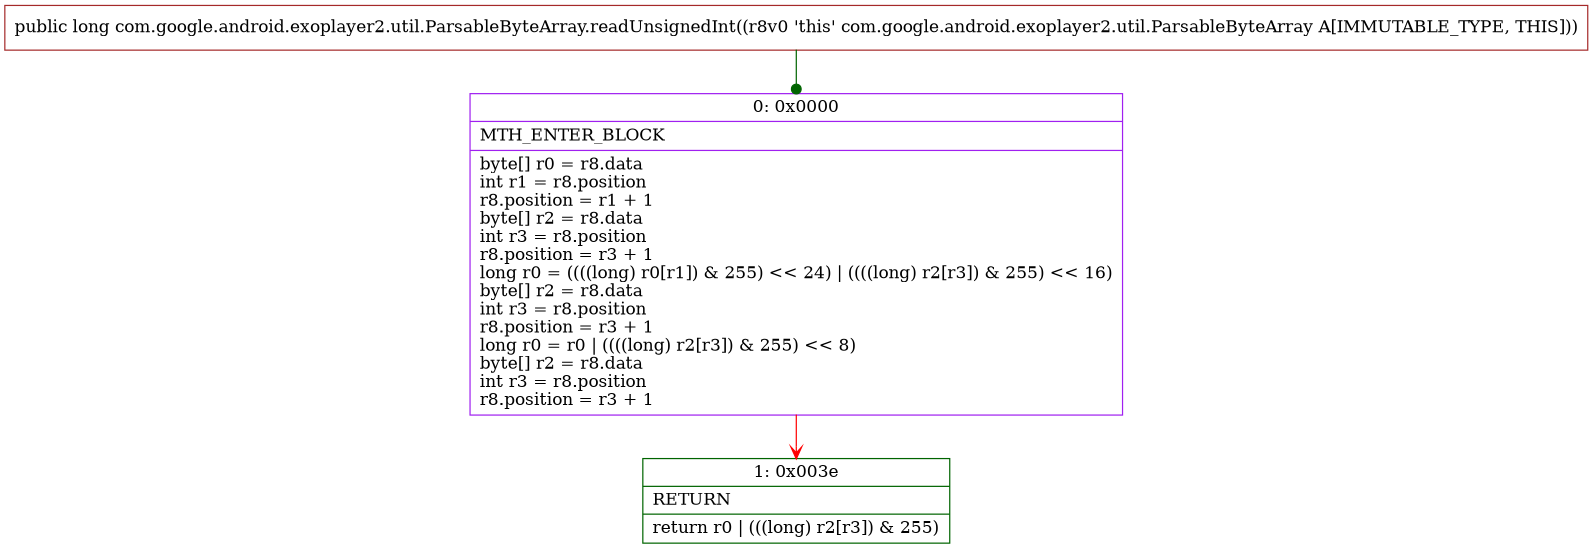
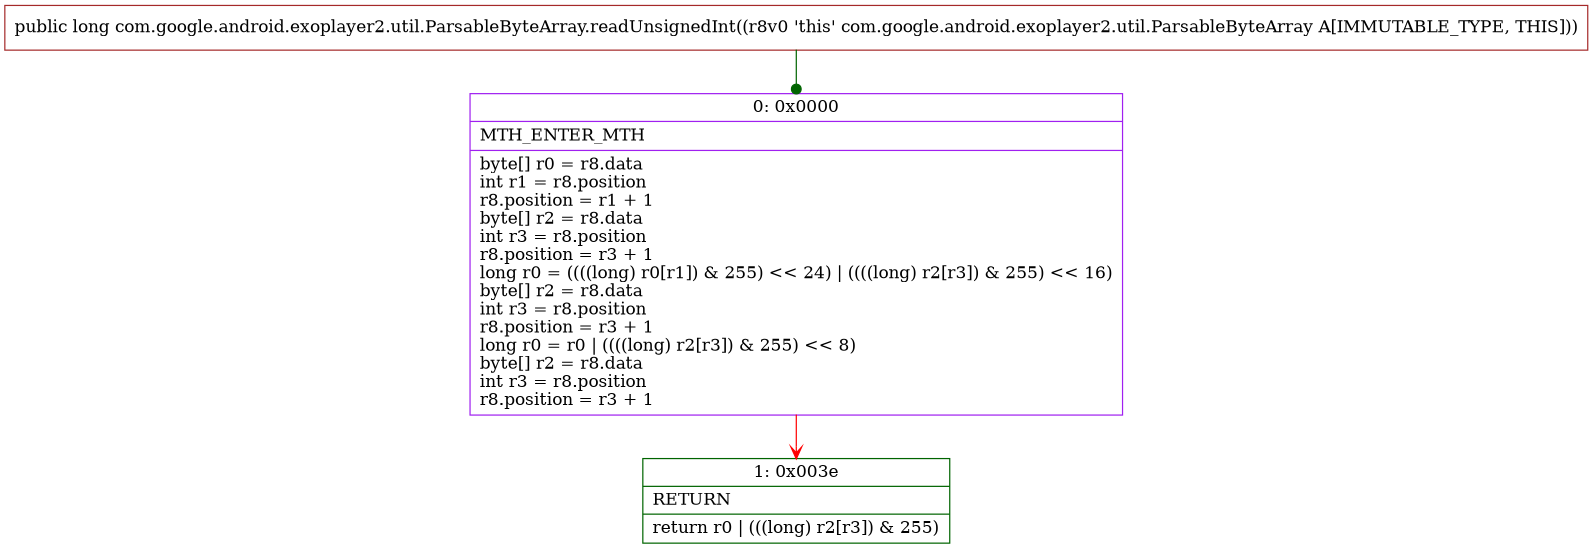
node "0: 0x0000": text "MTH_ENTER_BLOCK" -> "MTH_ENTER_MTH"
